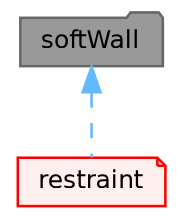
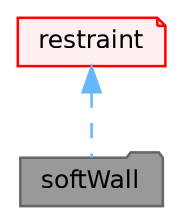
edge "restraint" -> "softWall": reversed
